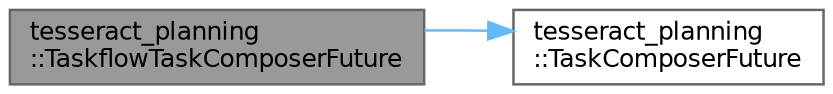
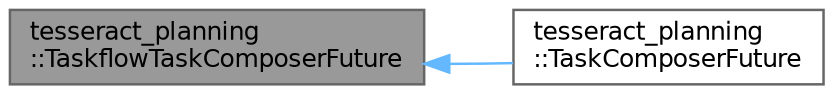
edge "tesseract_planning ::TaskflowTaskComposerFuture" -> "tesseract_planning ::TaskComposerFuture": reversed
